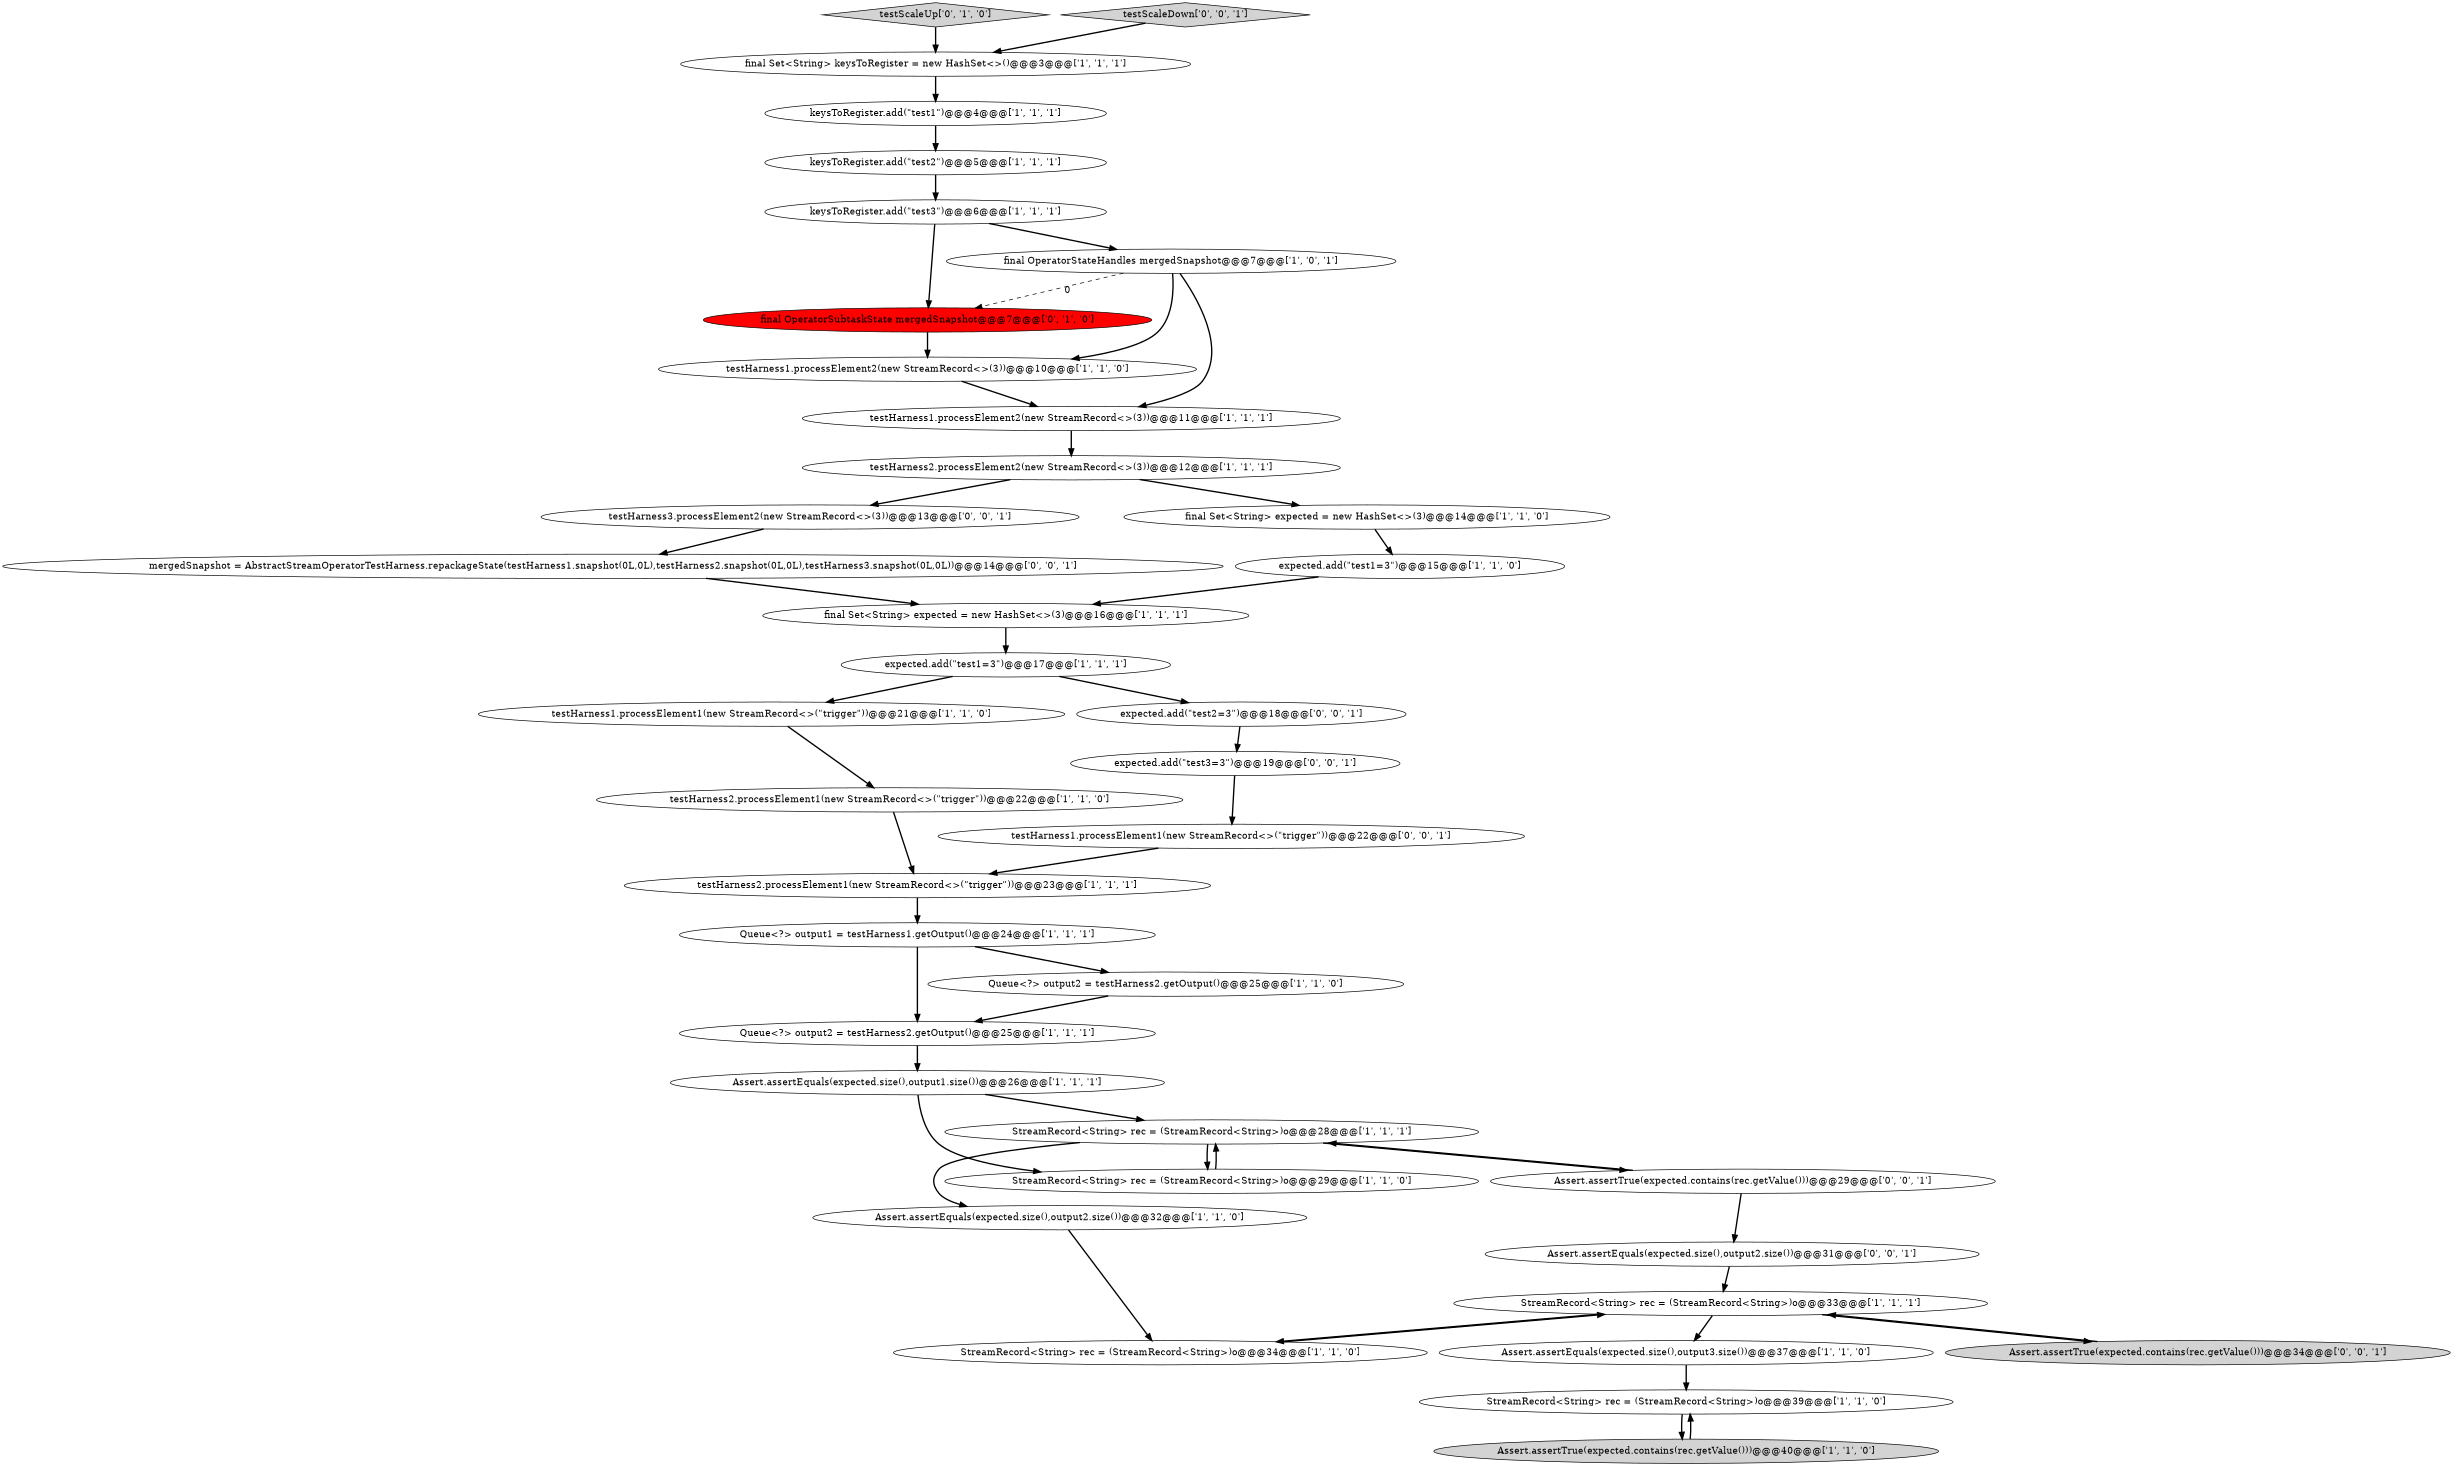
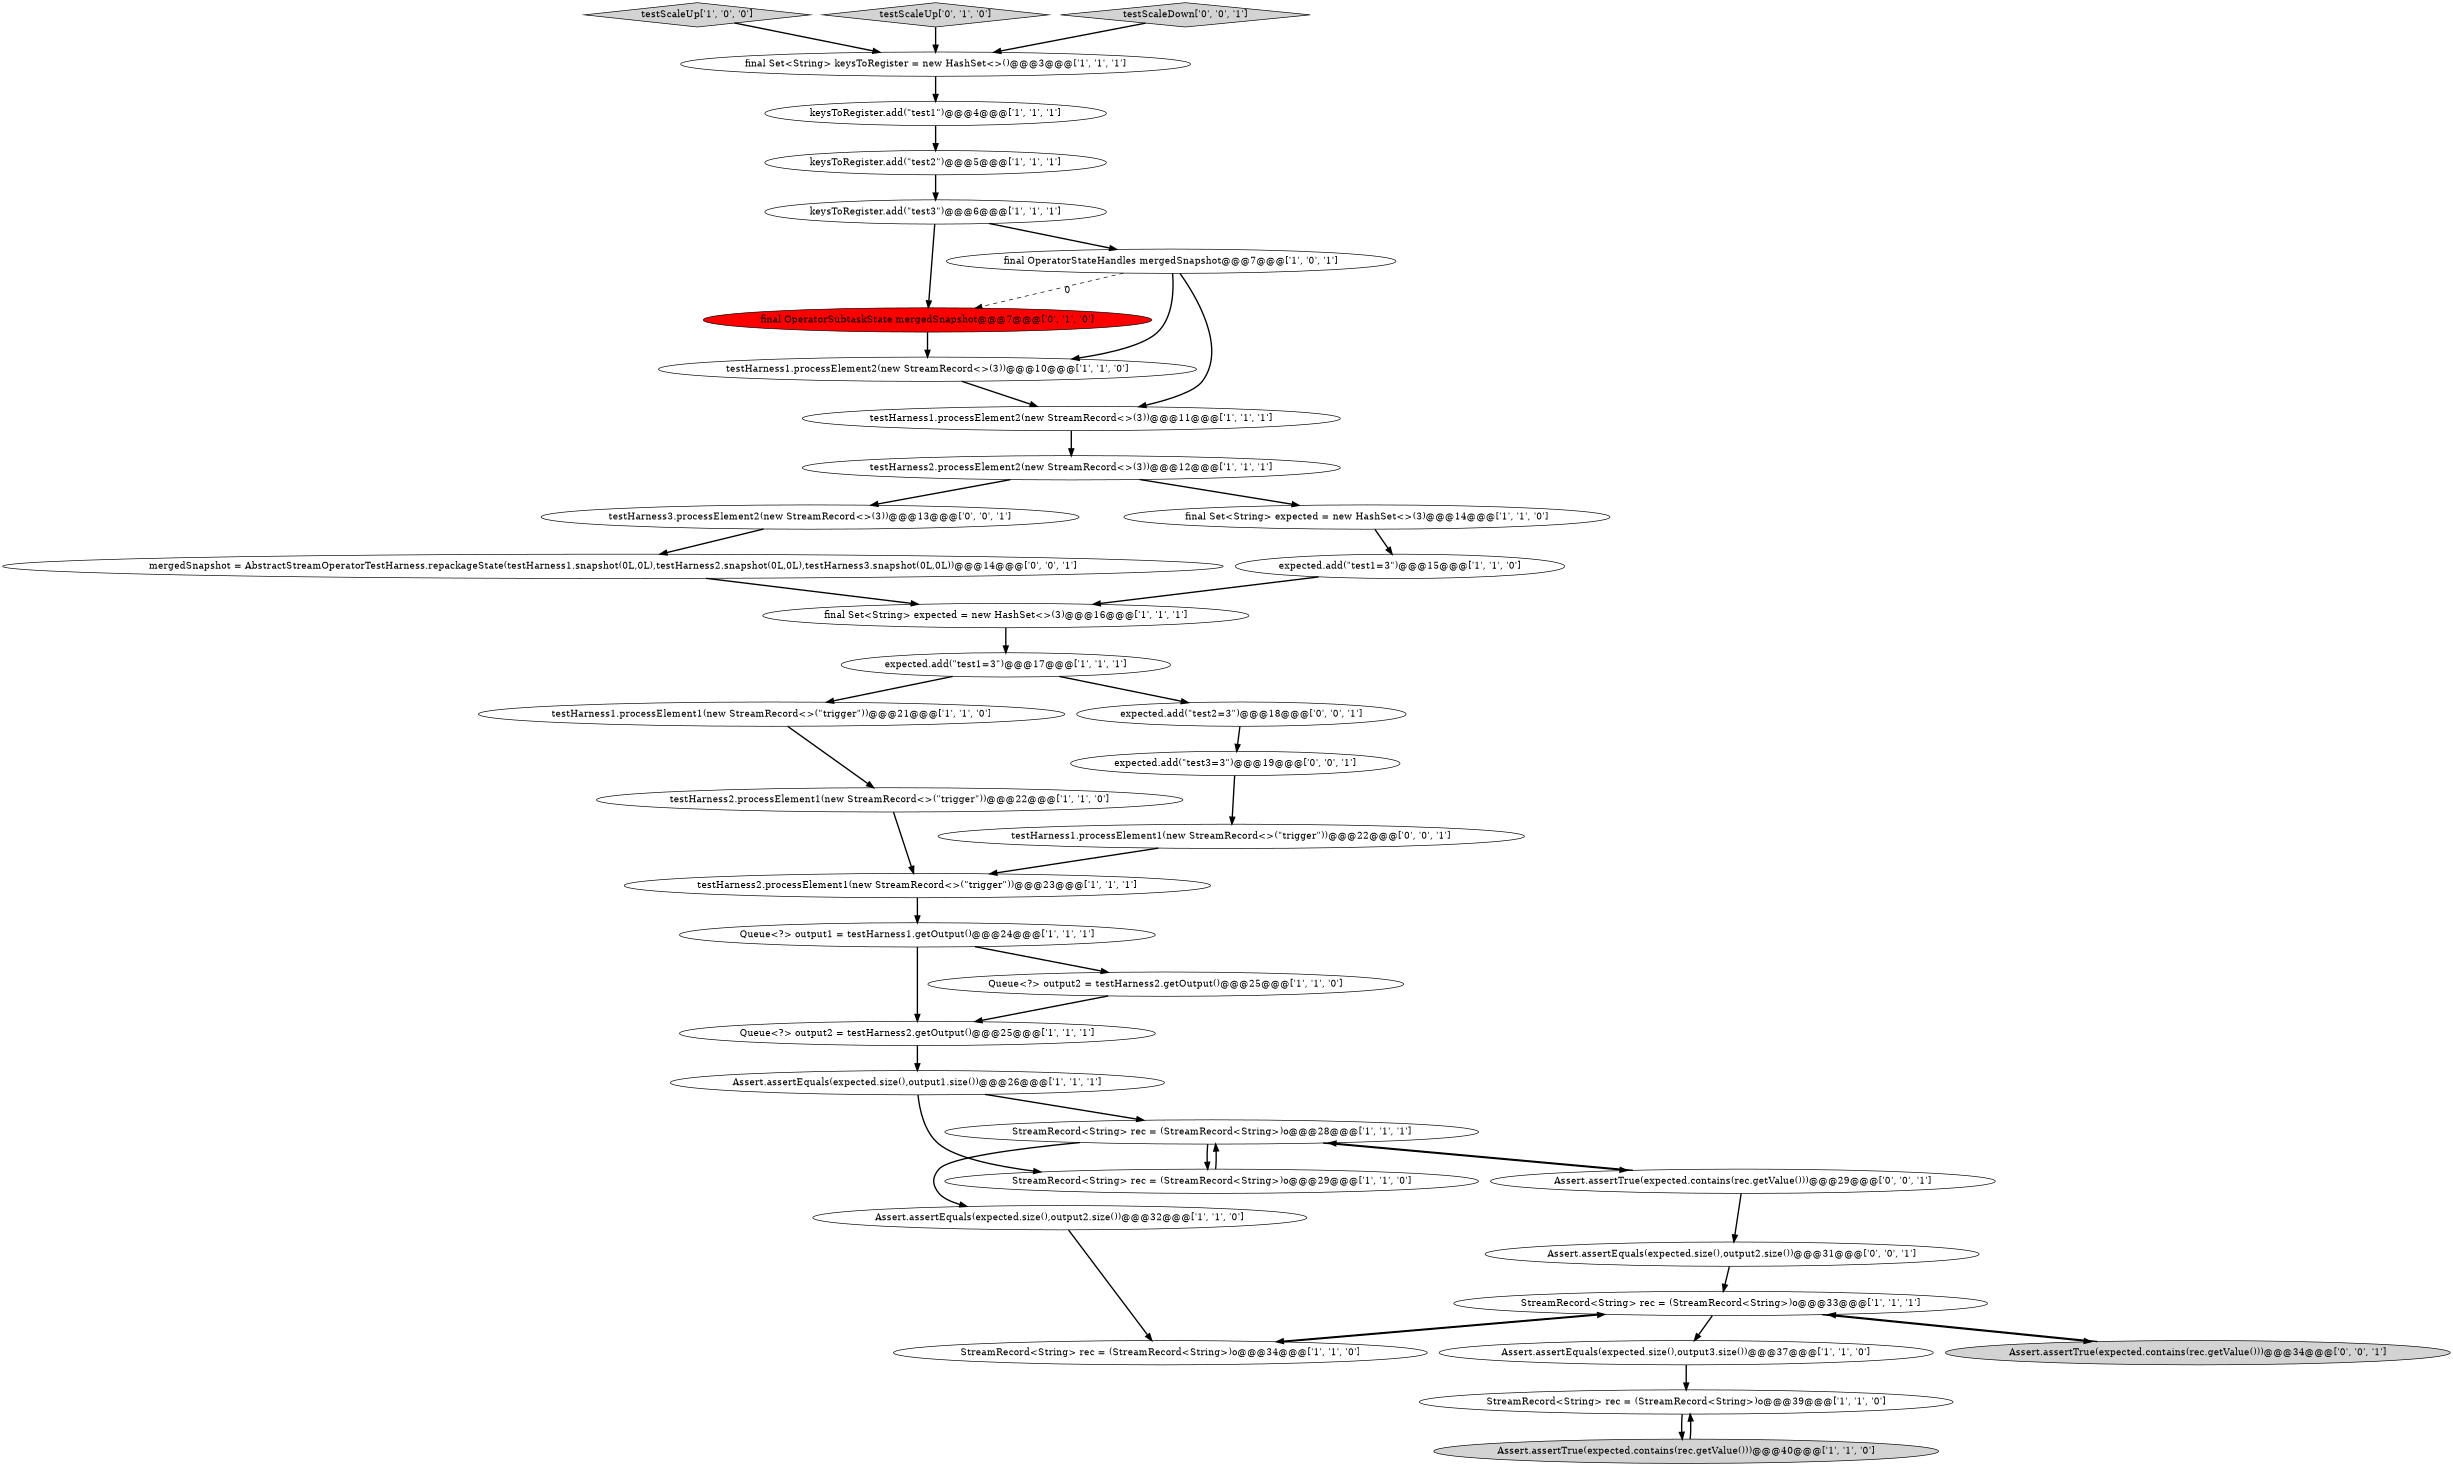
node "testScaleUp['1', '0', '0']": added
